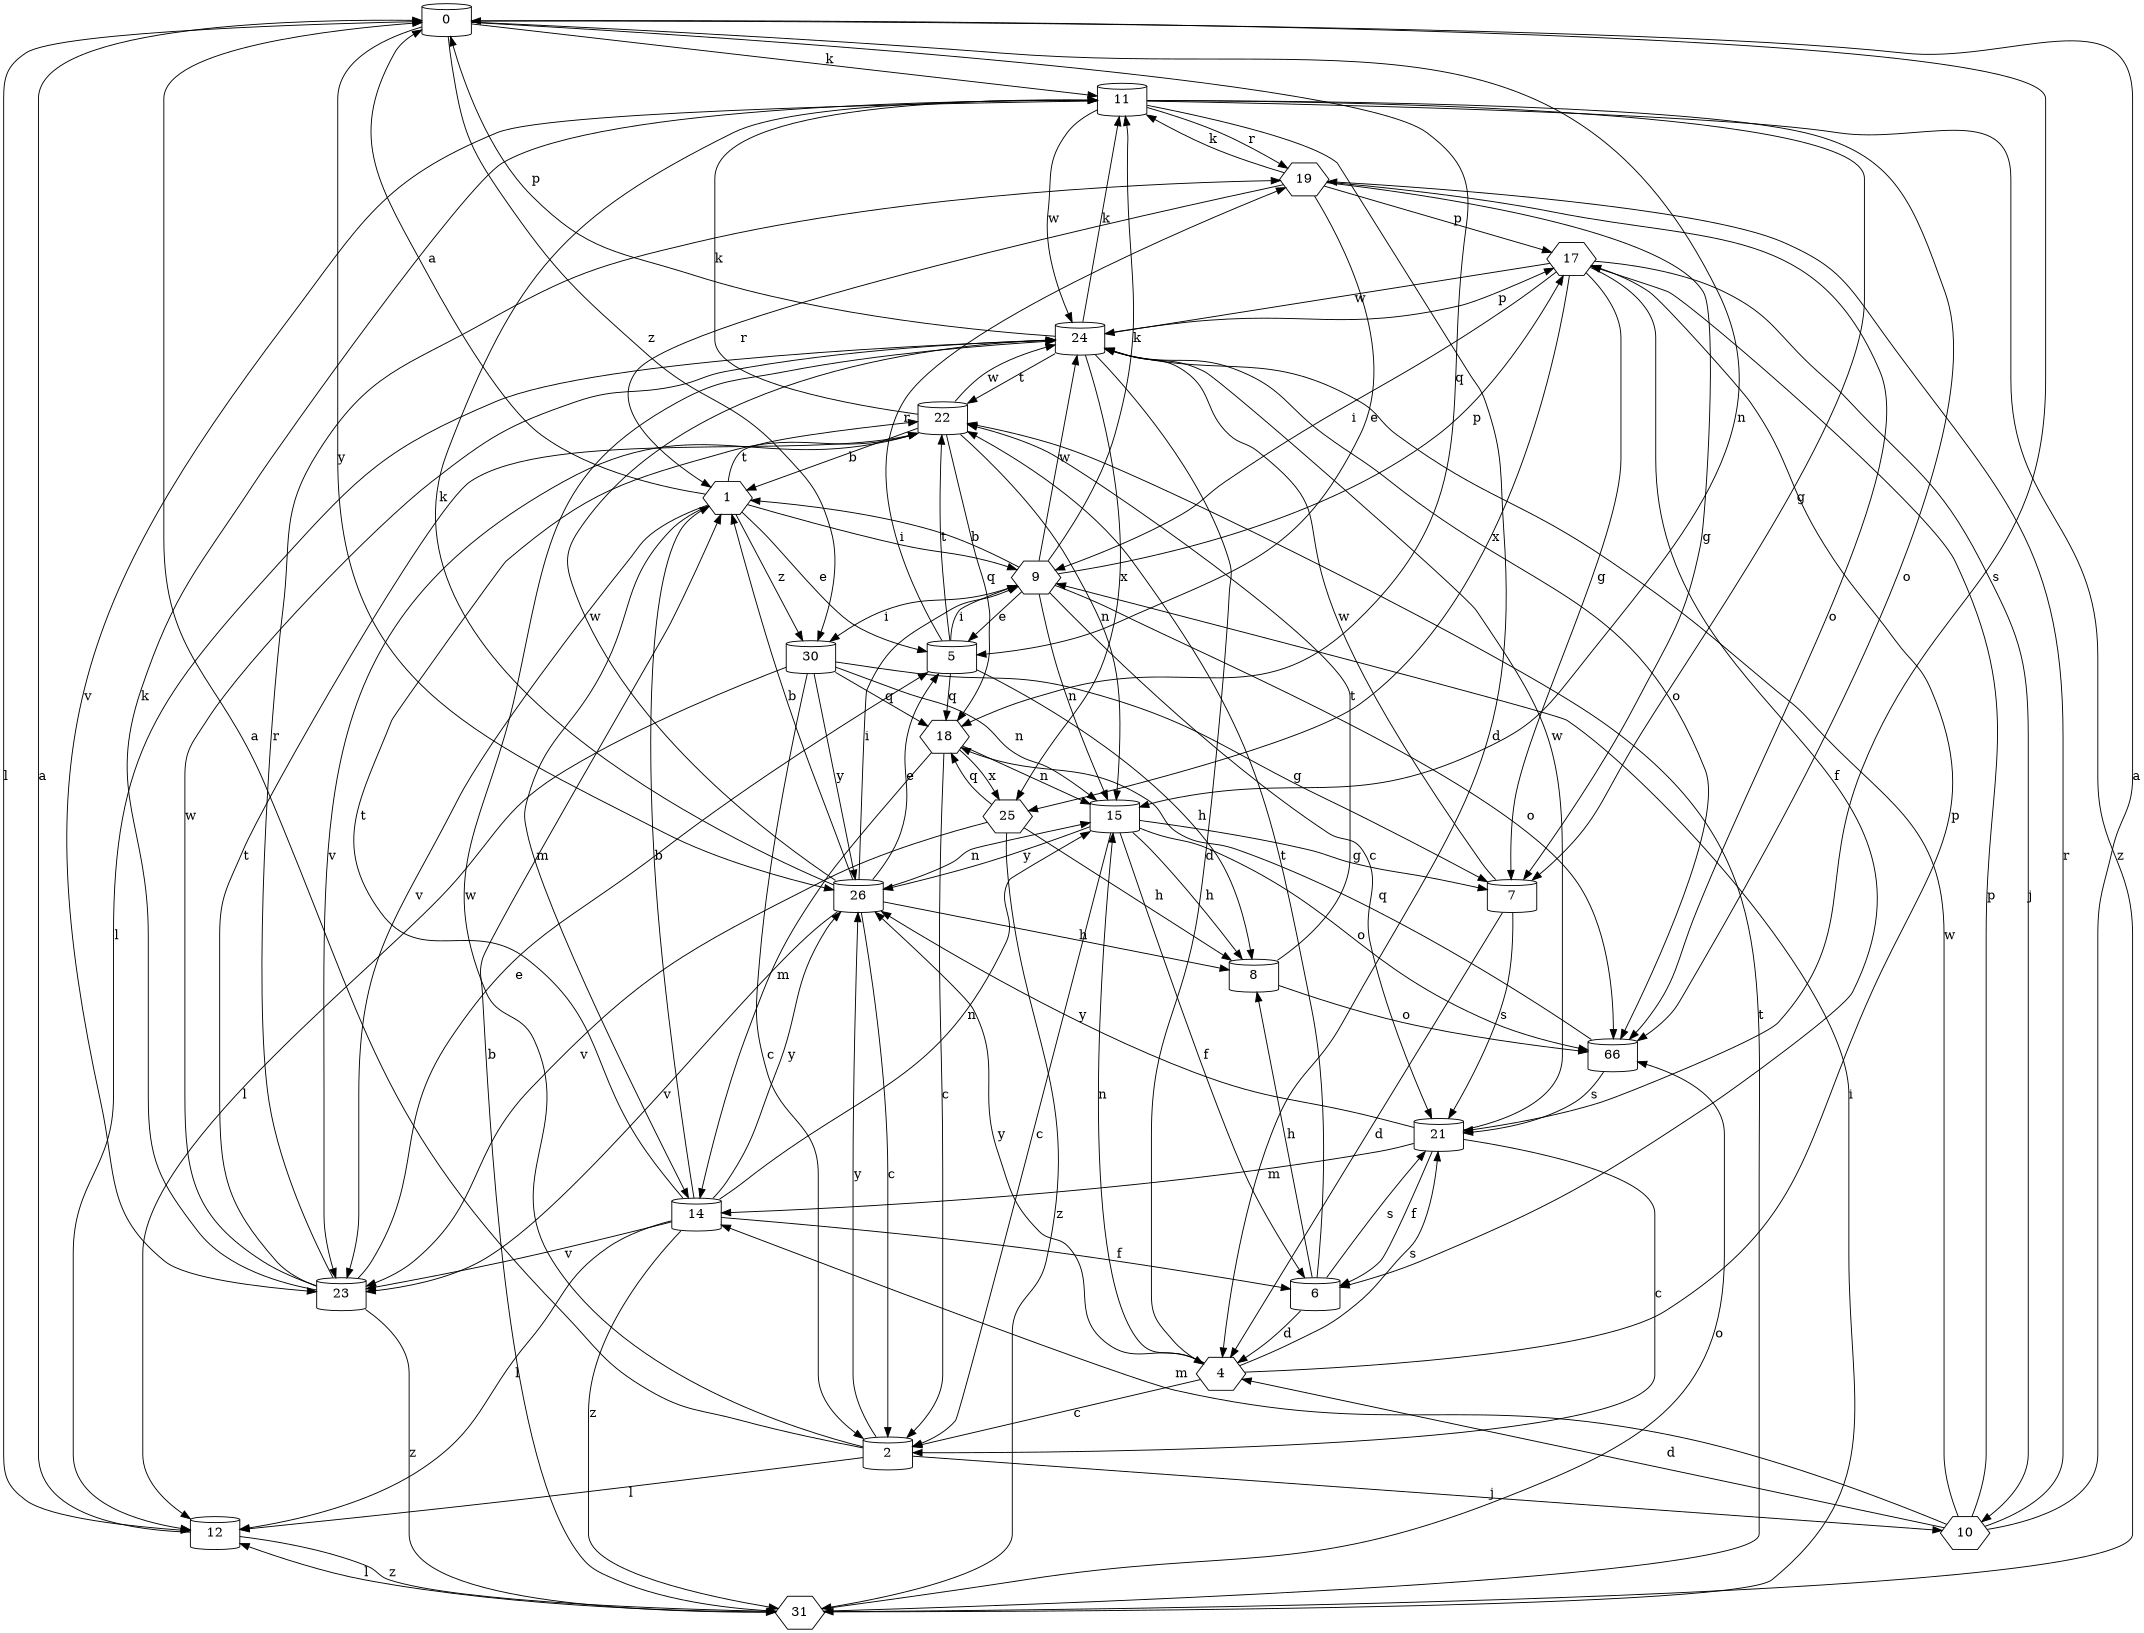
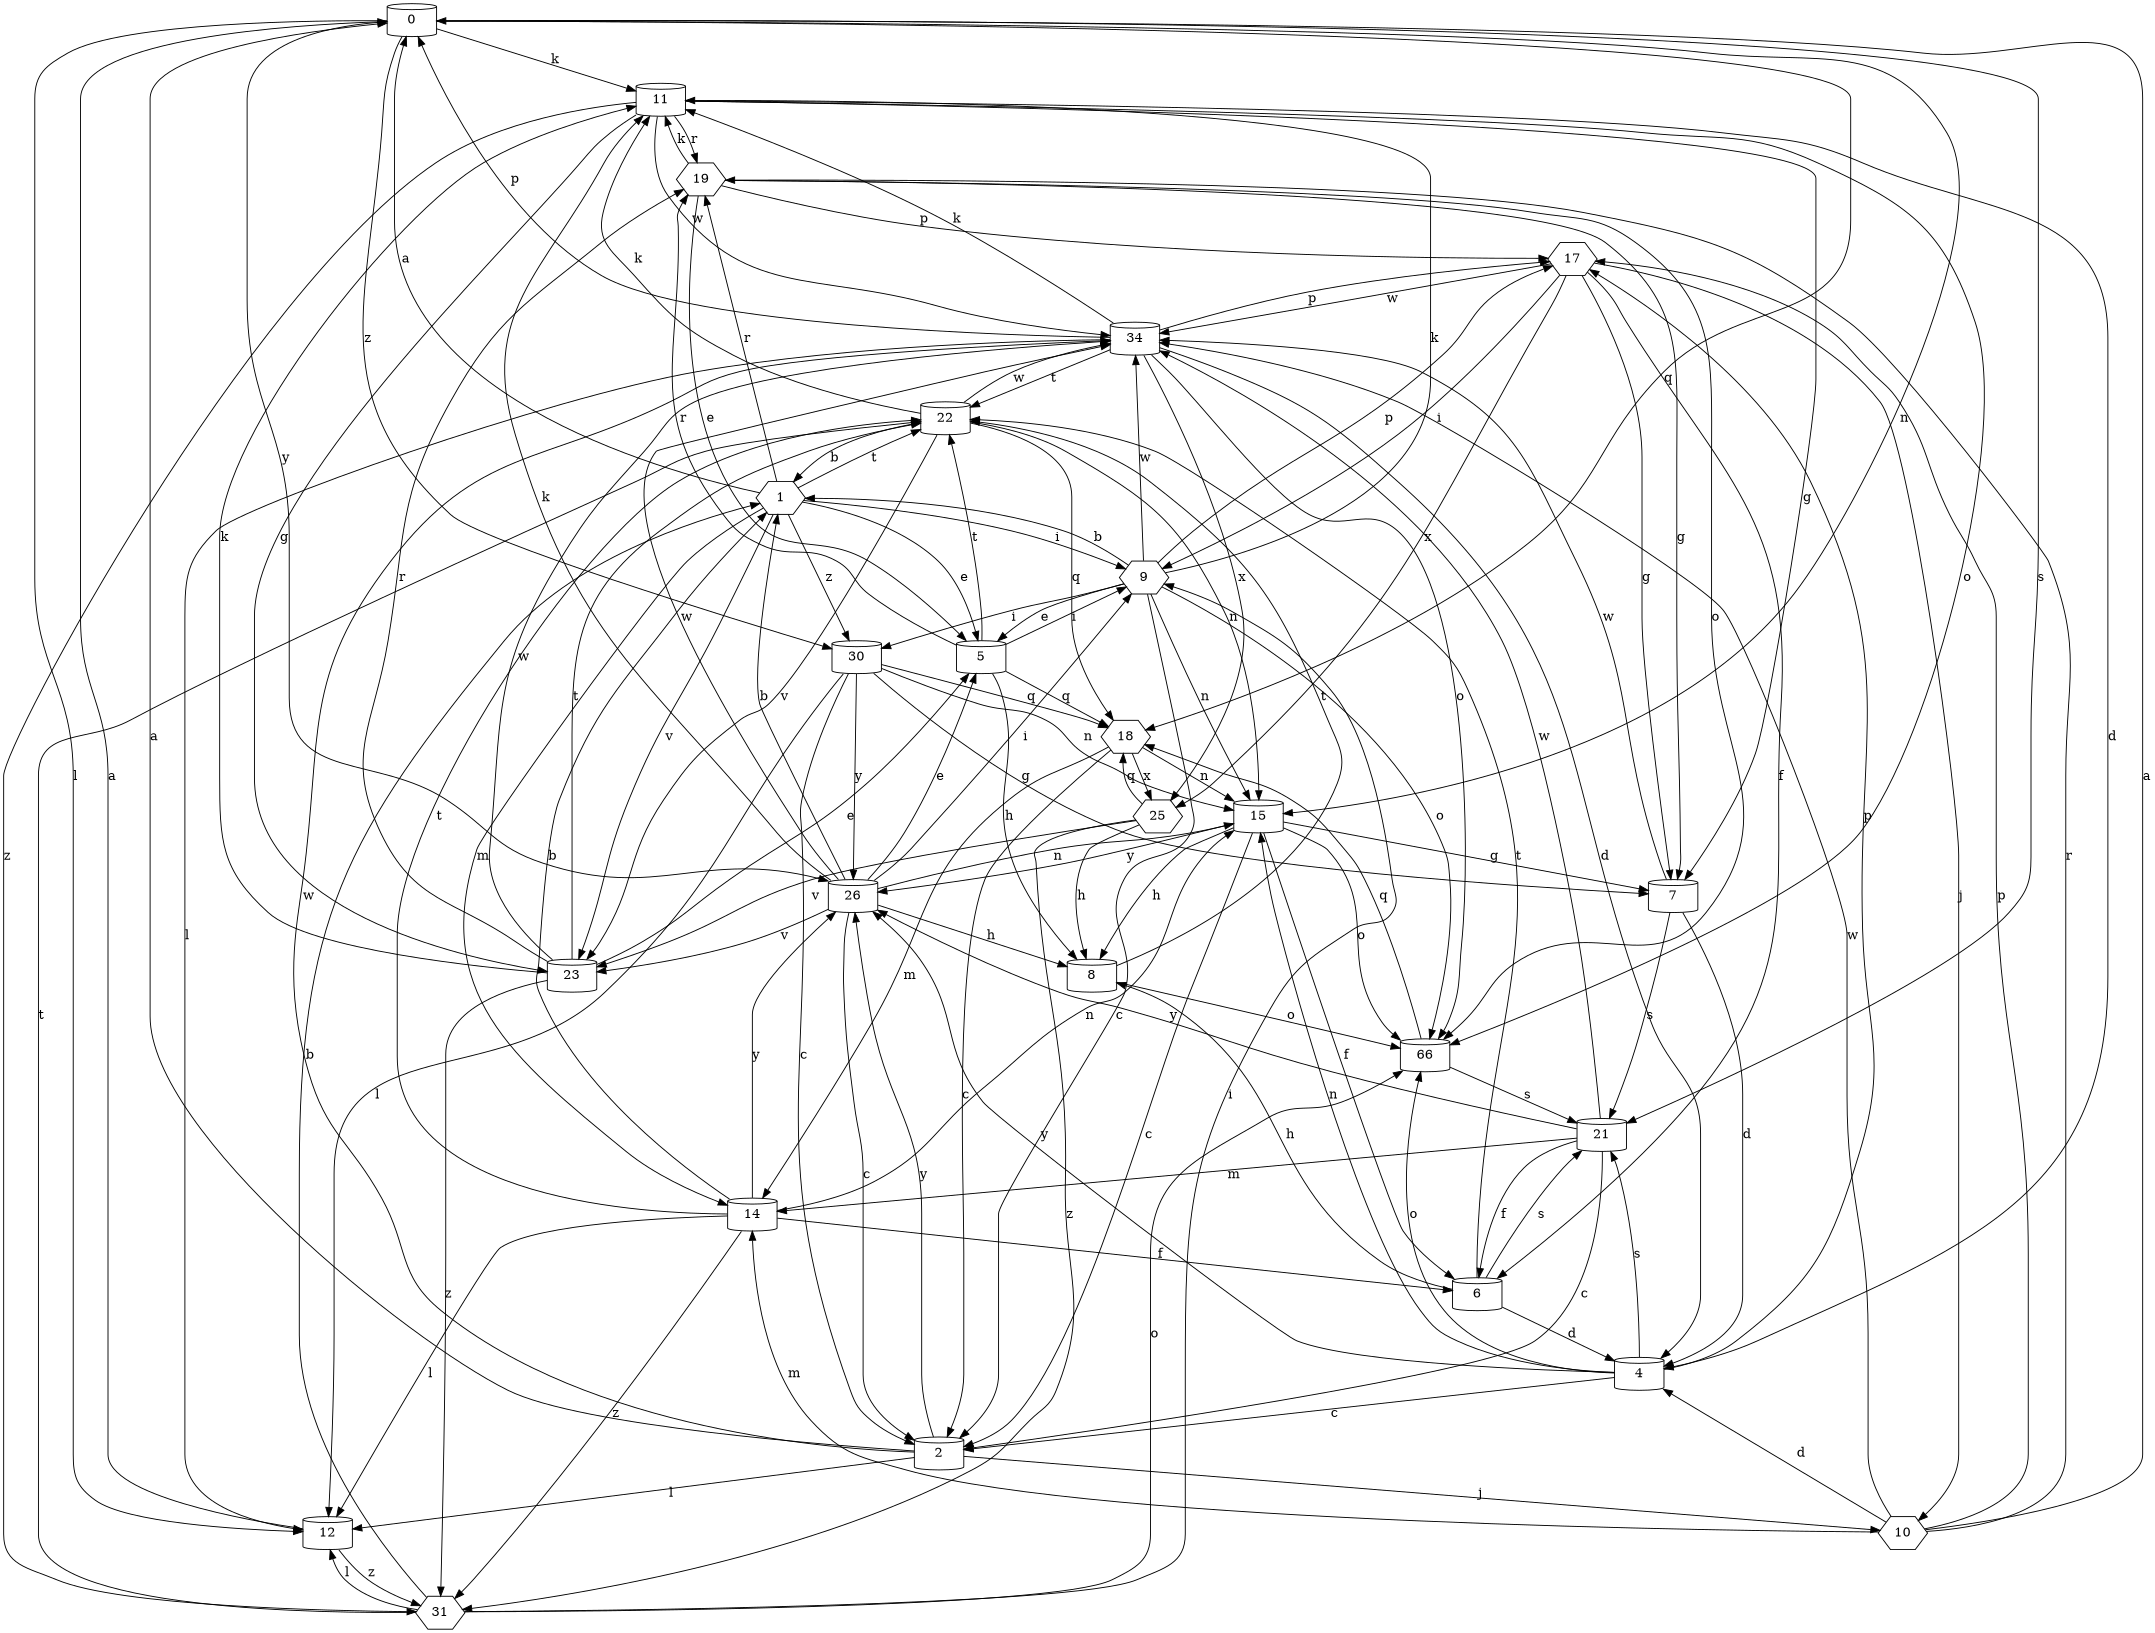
edge "19" -> "1": reversed
node "24": label "24" -> "34"
edge "11" -> "23": label "v" -> "g"
edge "9" -> "21": now "9" -> "2"
edge "14" -> "23": removed, label "v"
edge "4" -> "66": added, label "o"
node "4": shape hexagon -> cylinder
